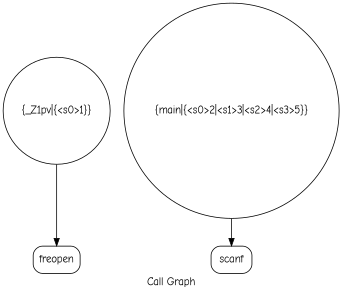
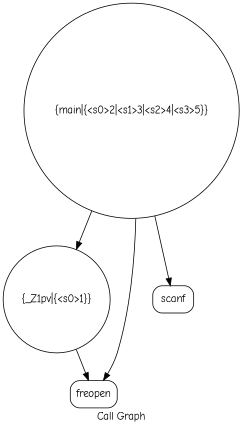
edge "{main|{<s0>2|<s1>3|<s2>4|<s3>5}}" -> "{_Z1pv|{<s0>1}}": added
edge "{main|{<s0>2|<s1>3|<s2>4|<s3>5}}" -> "freopen": added
